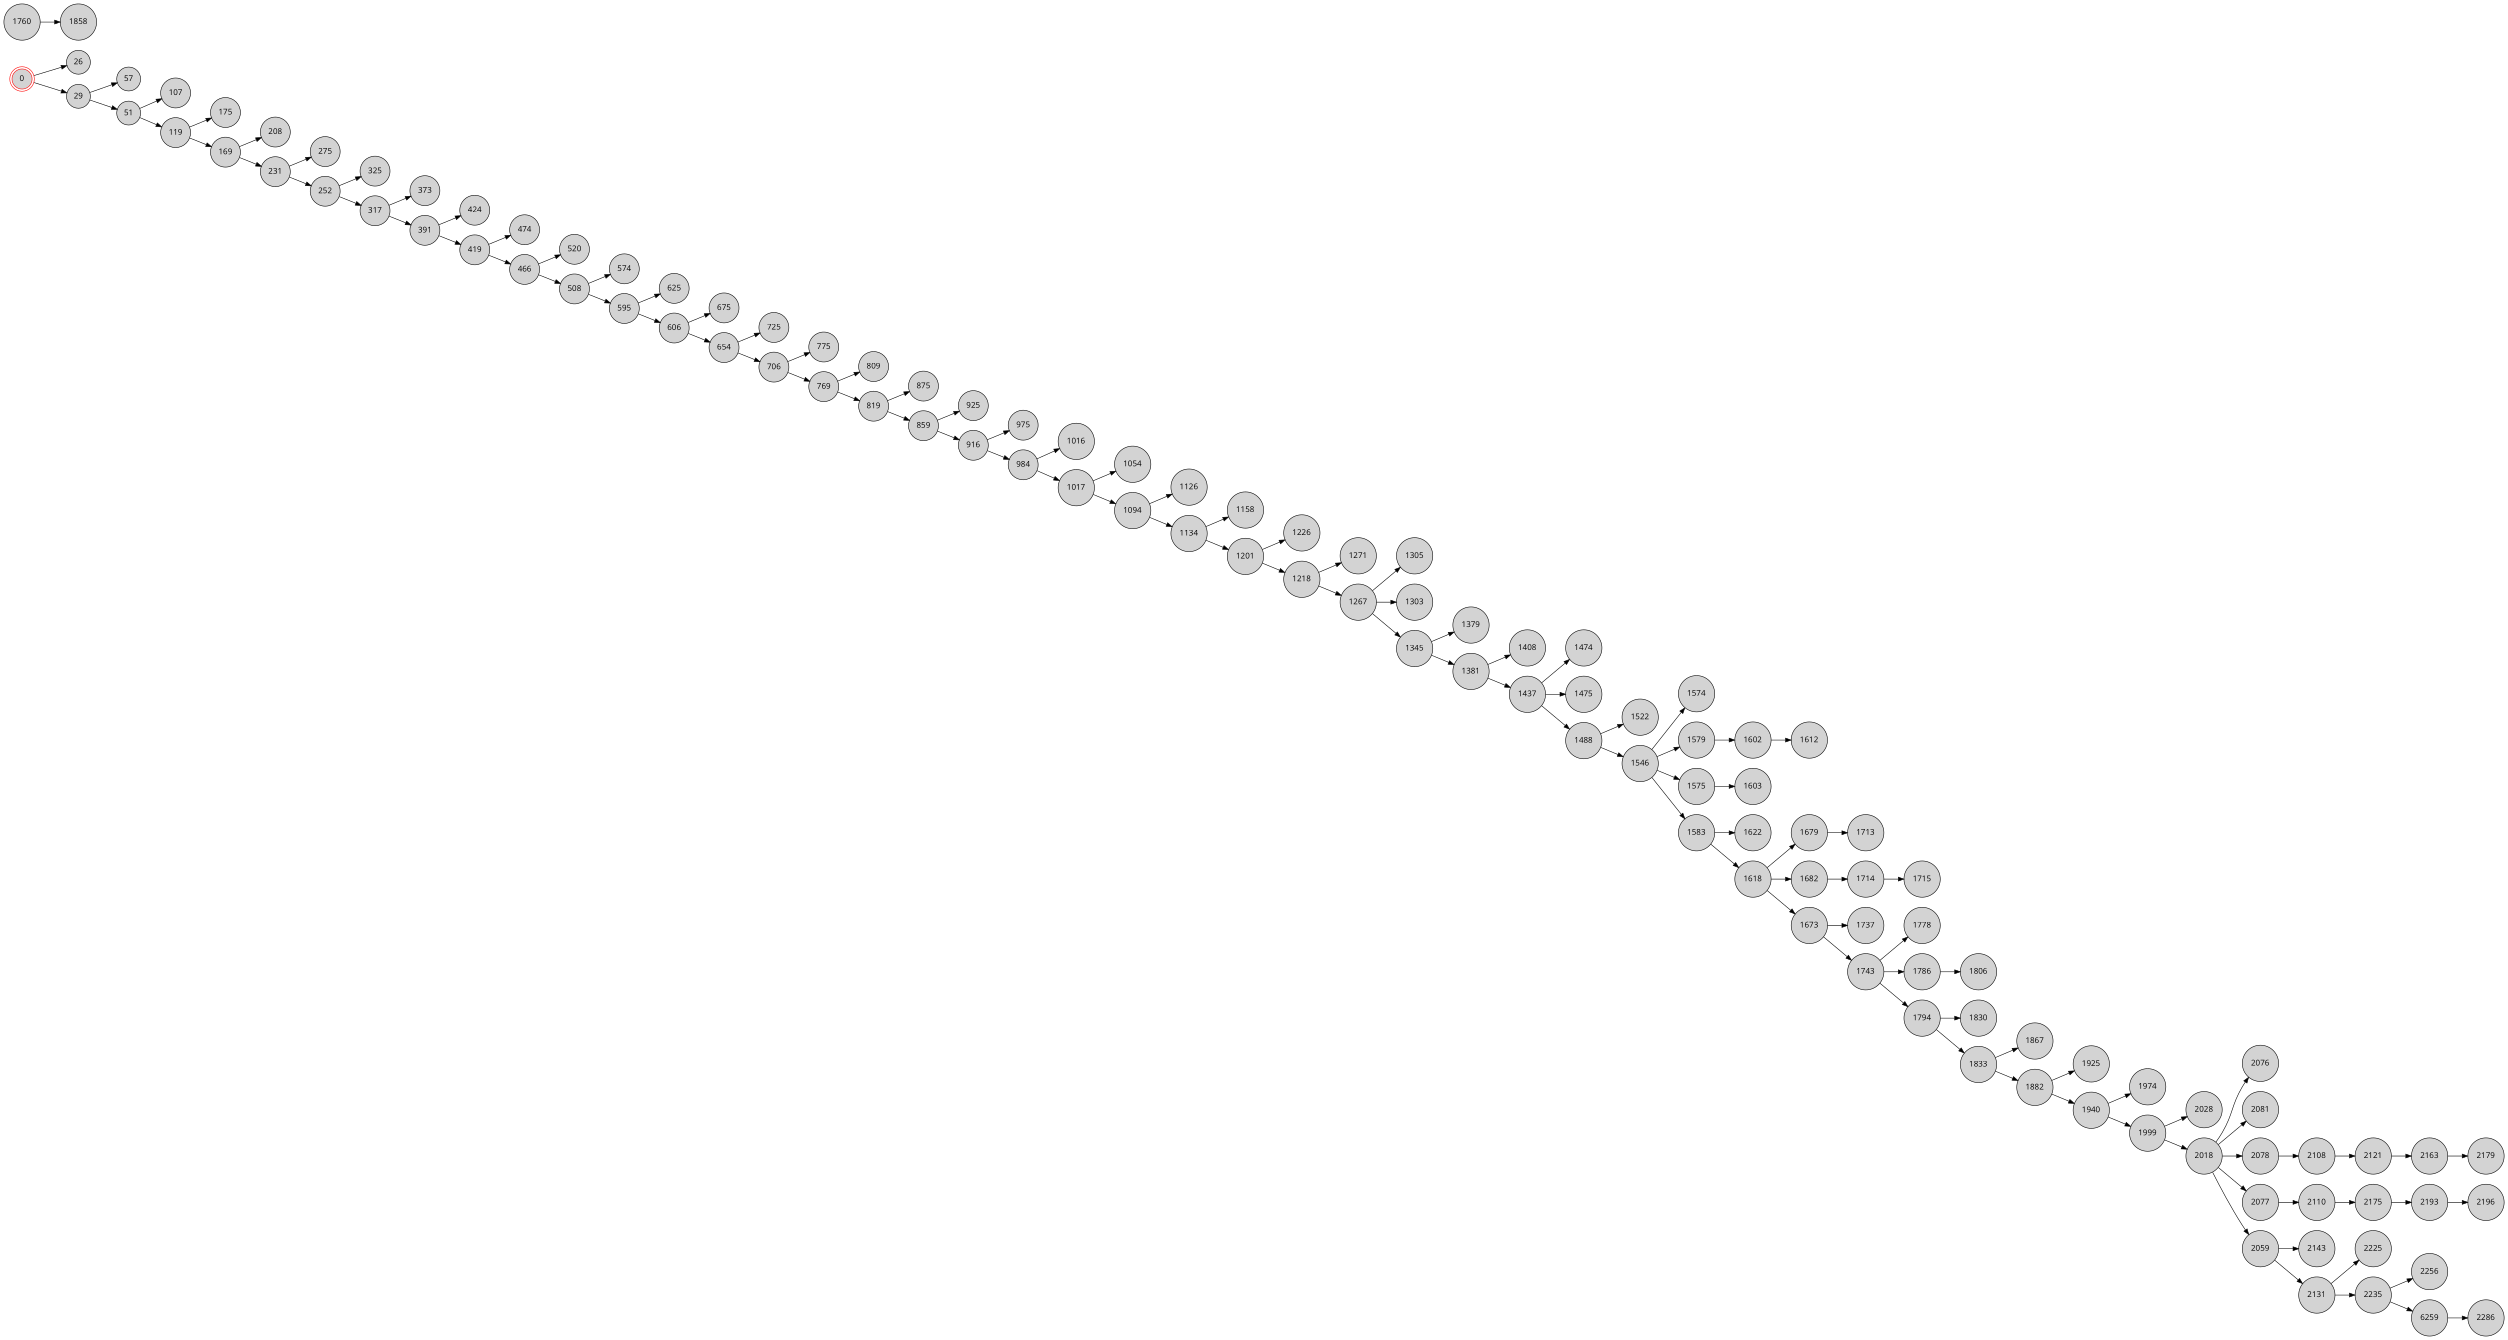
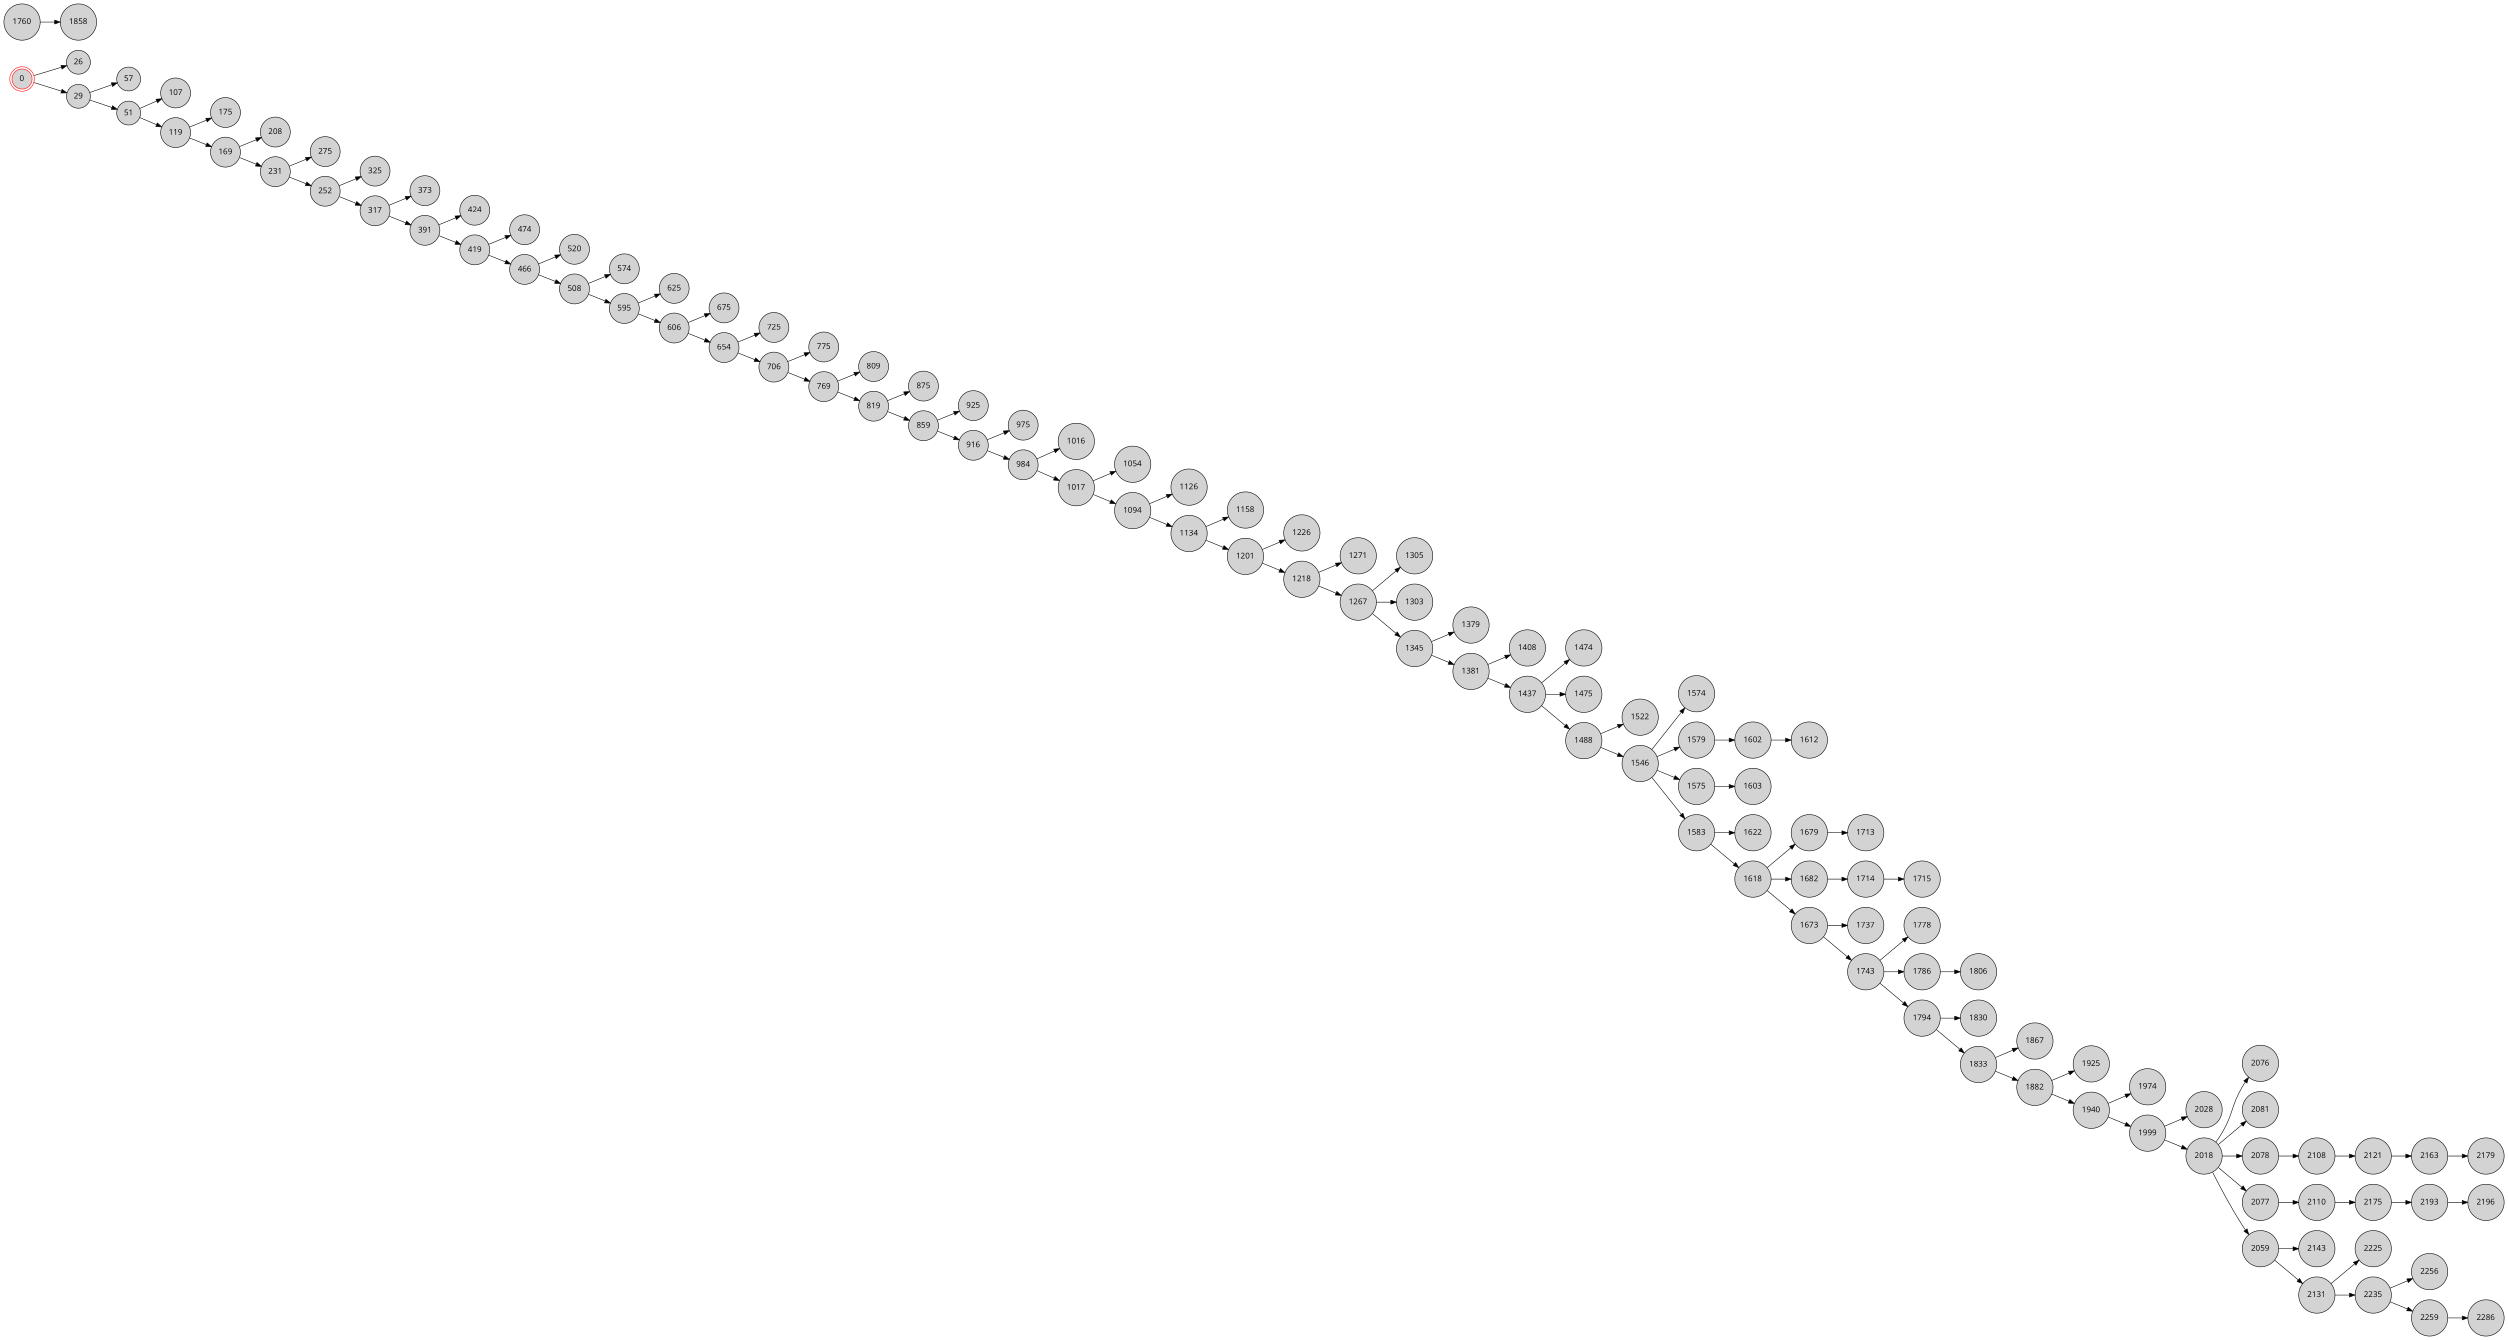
node "6259": label "6259" -> "2259"
